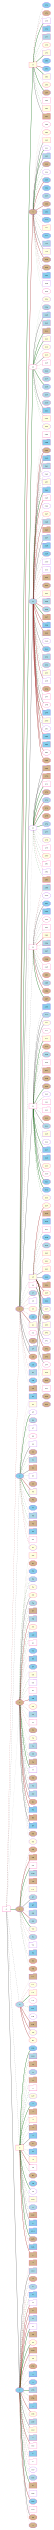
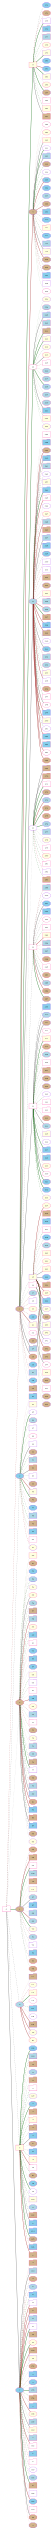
node "301": fillcolor lightyellow -> tan
edge "309" -- "14": style bold -> dotted
